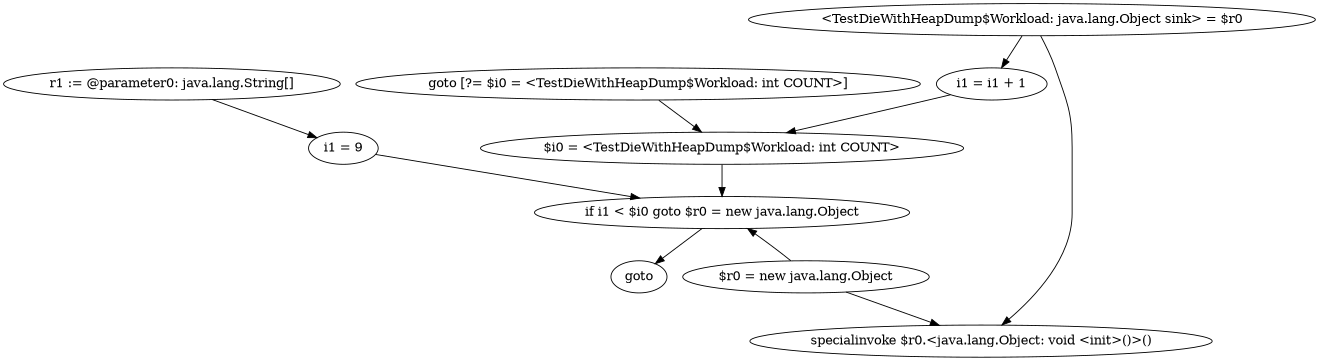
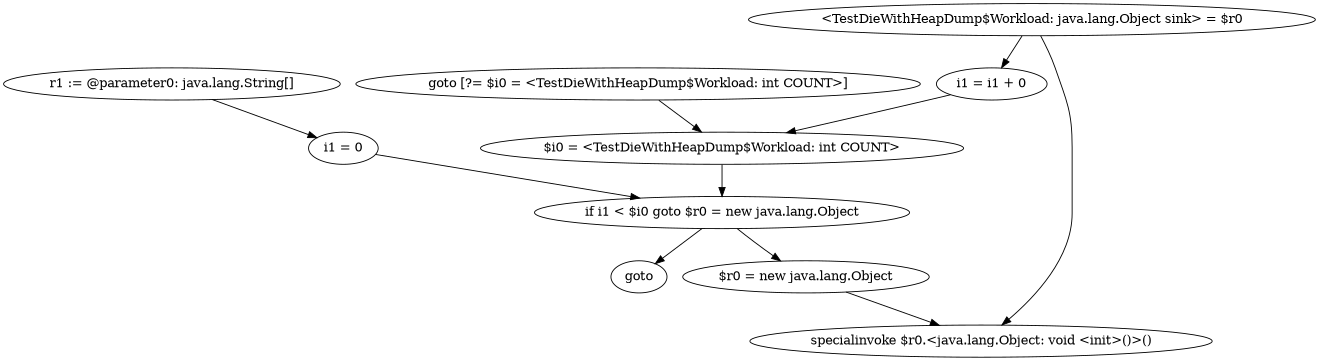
node "i1 = i1 + 1": label "i1 = i1 + 1" -> "i1 = i1 + 0"
node "i1 = 9": label "i1 = 9" -> "i1 = 0"
edge "$r0 = new java.lang.Object" -> "if i1 < $i0 goto $r0 = new java.lang.Object": reversed
